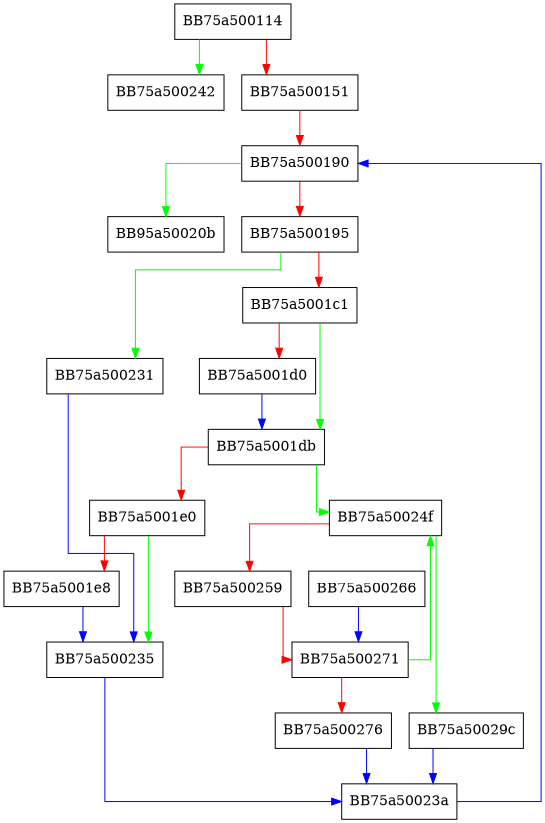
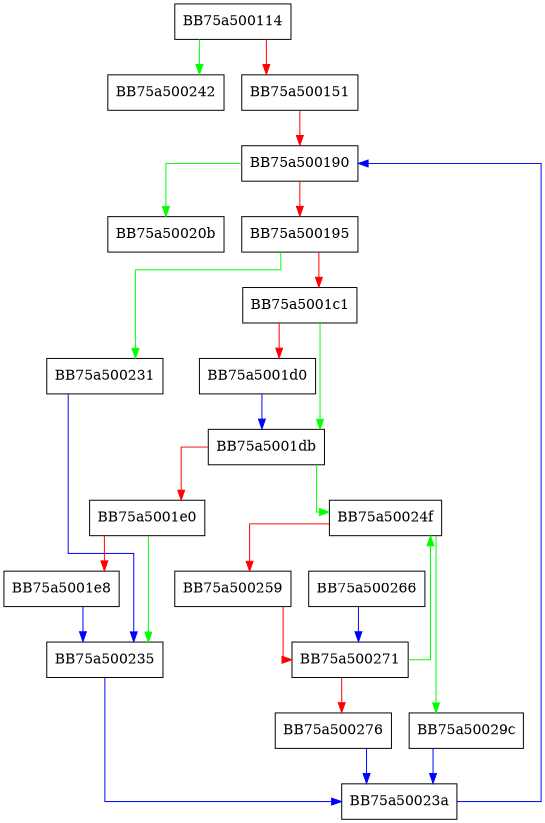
node "BB95a50020b": label "BB95a50020b" -> "BB75a50020b"
